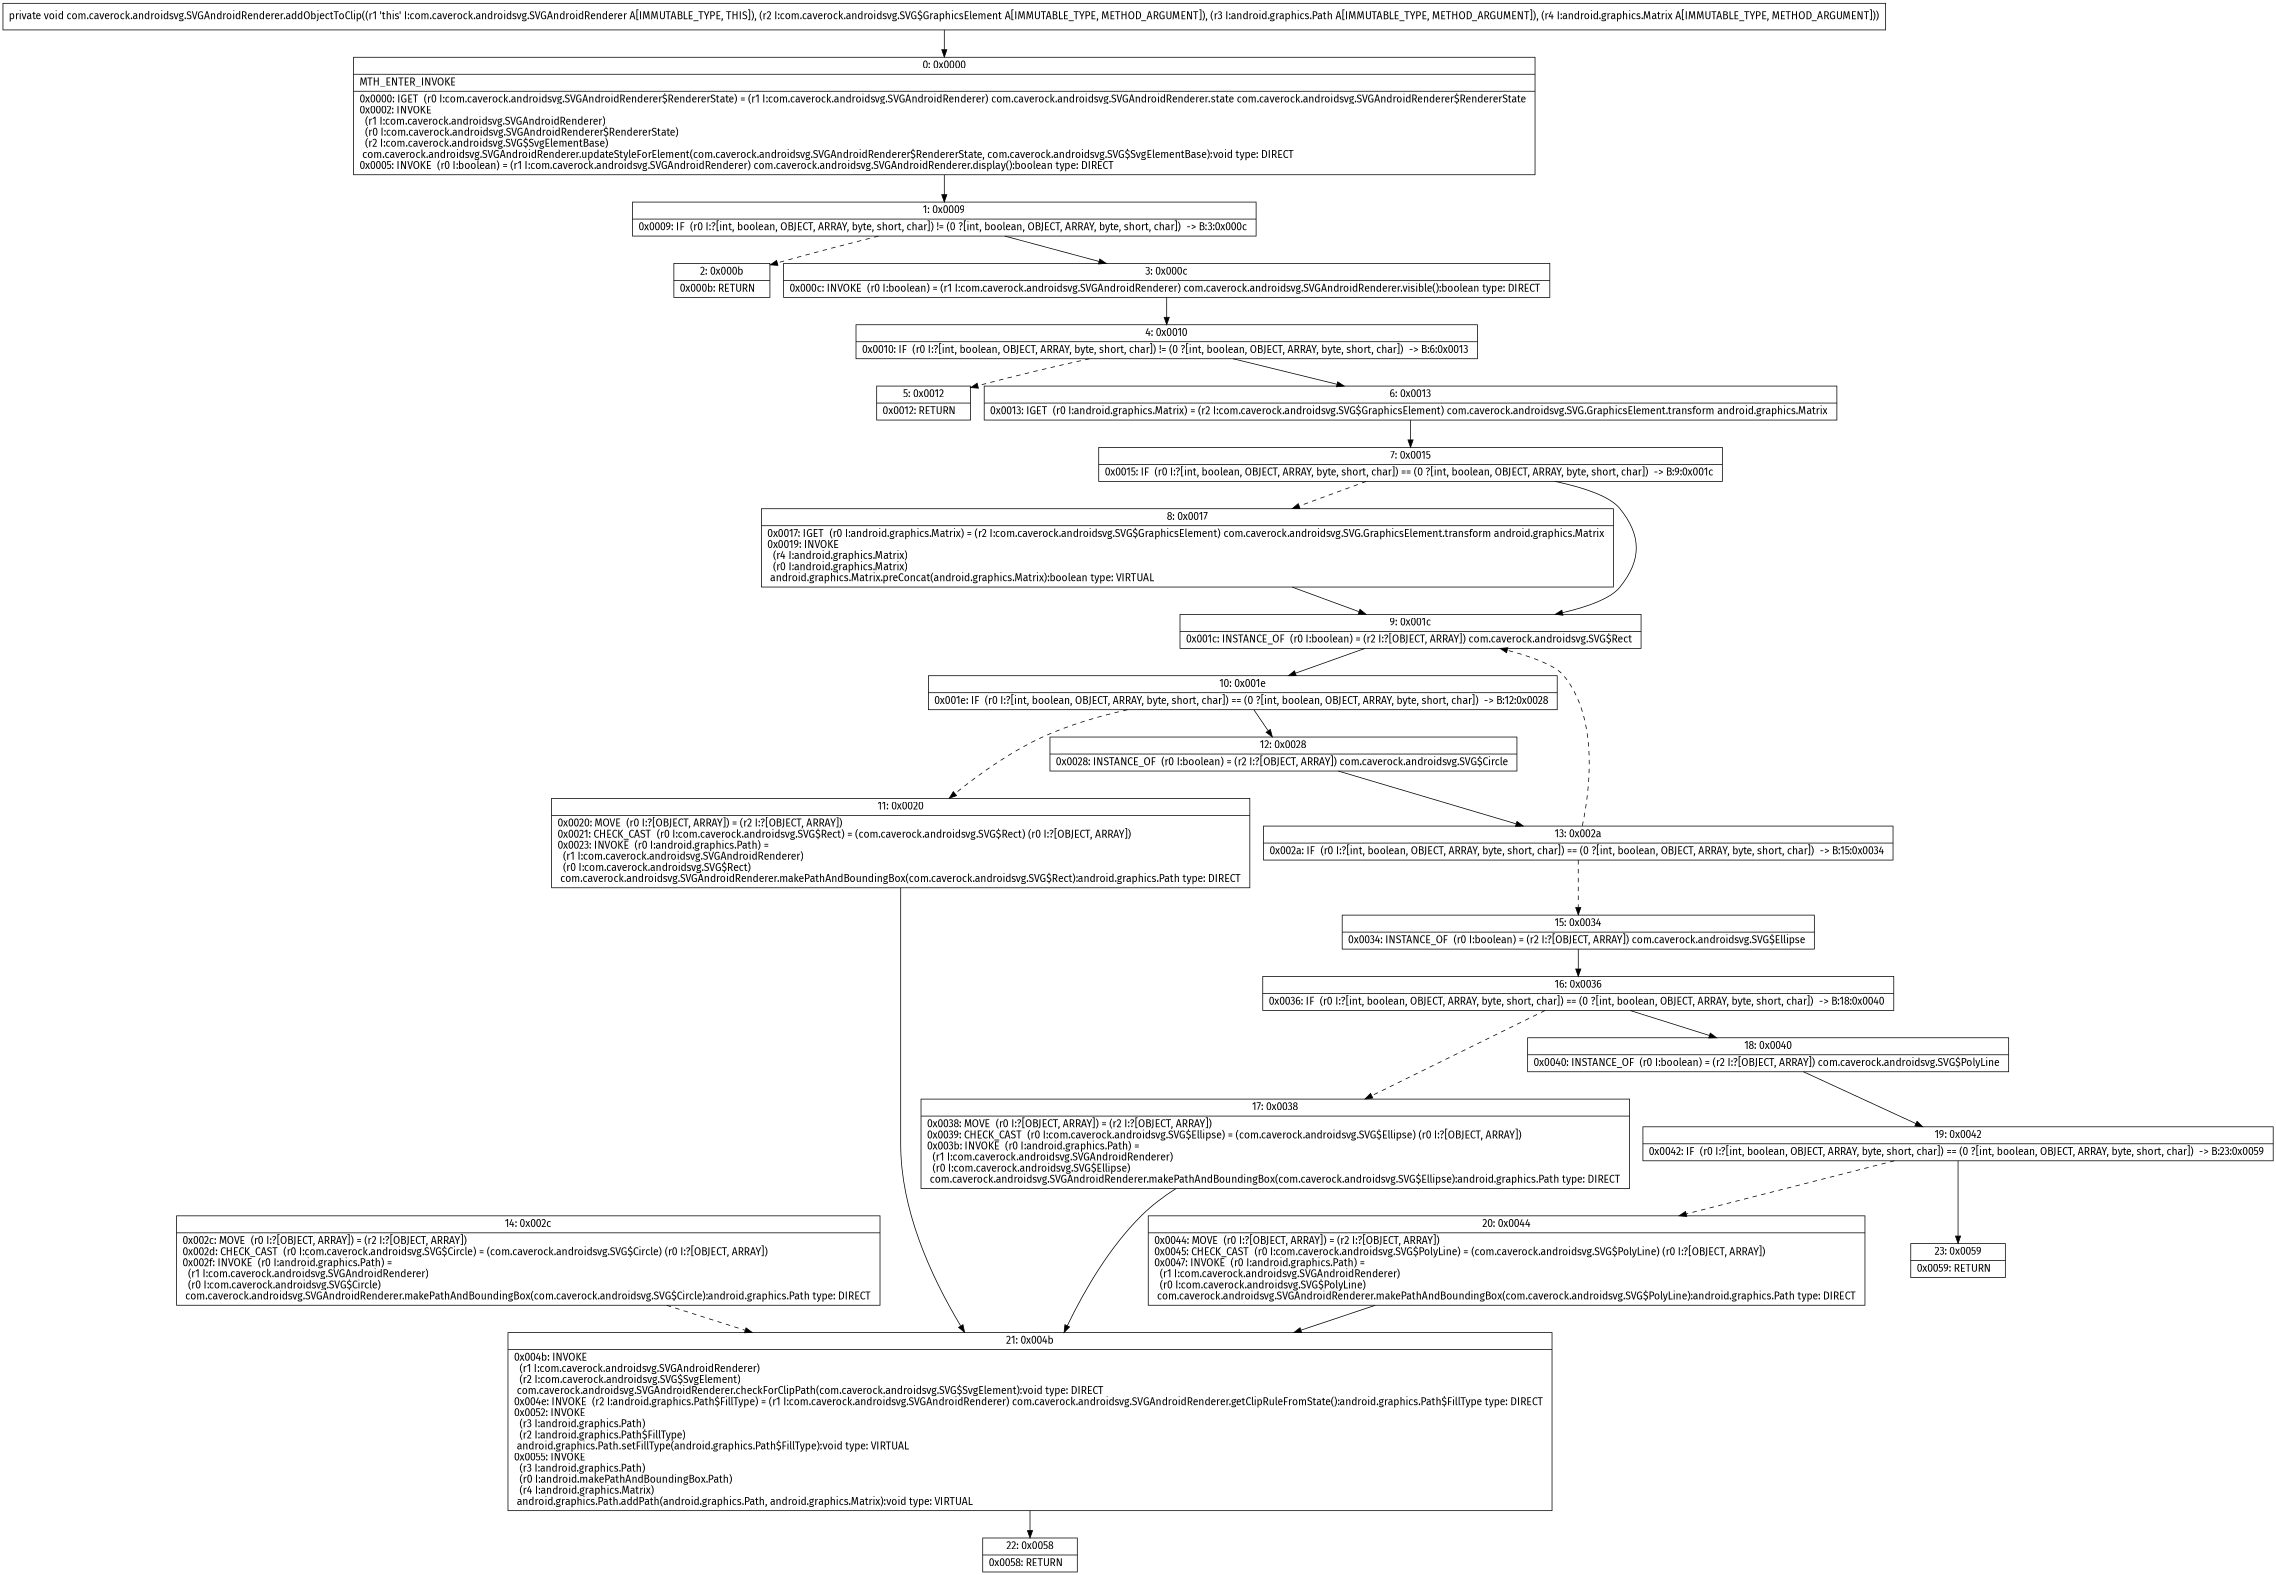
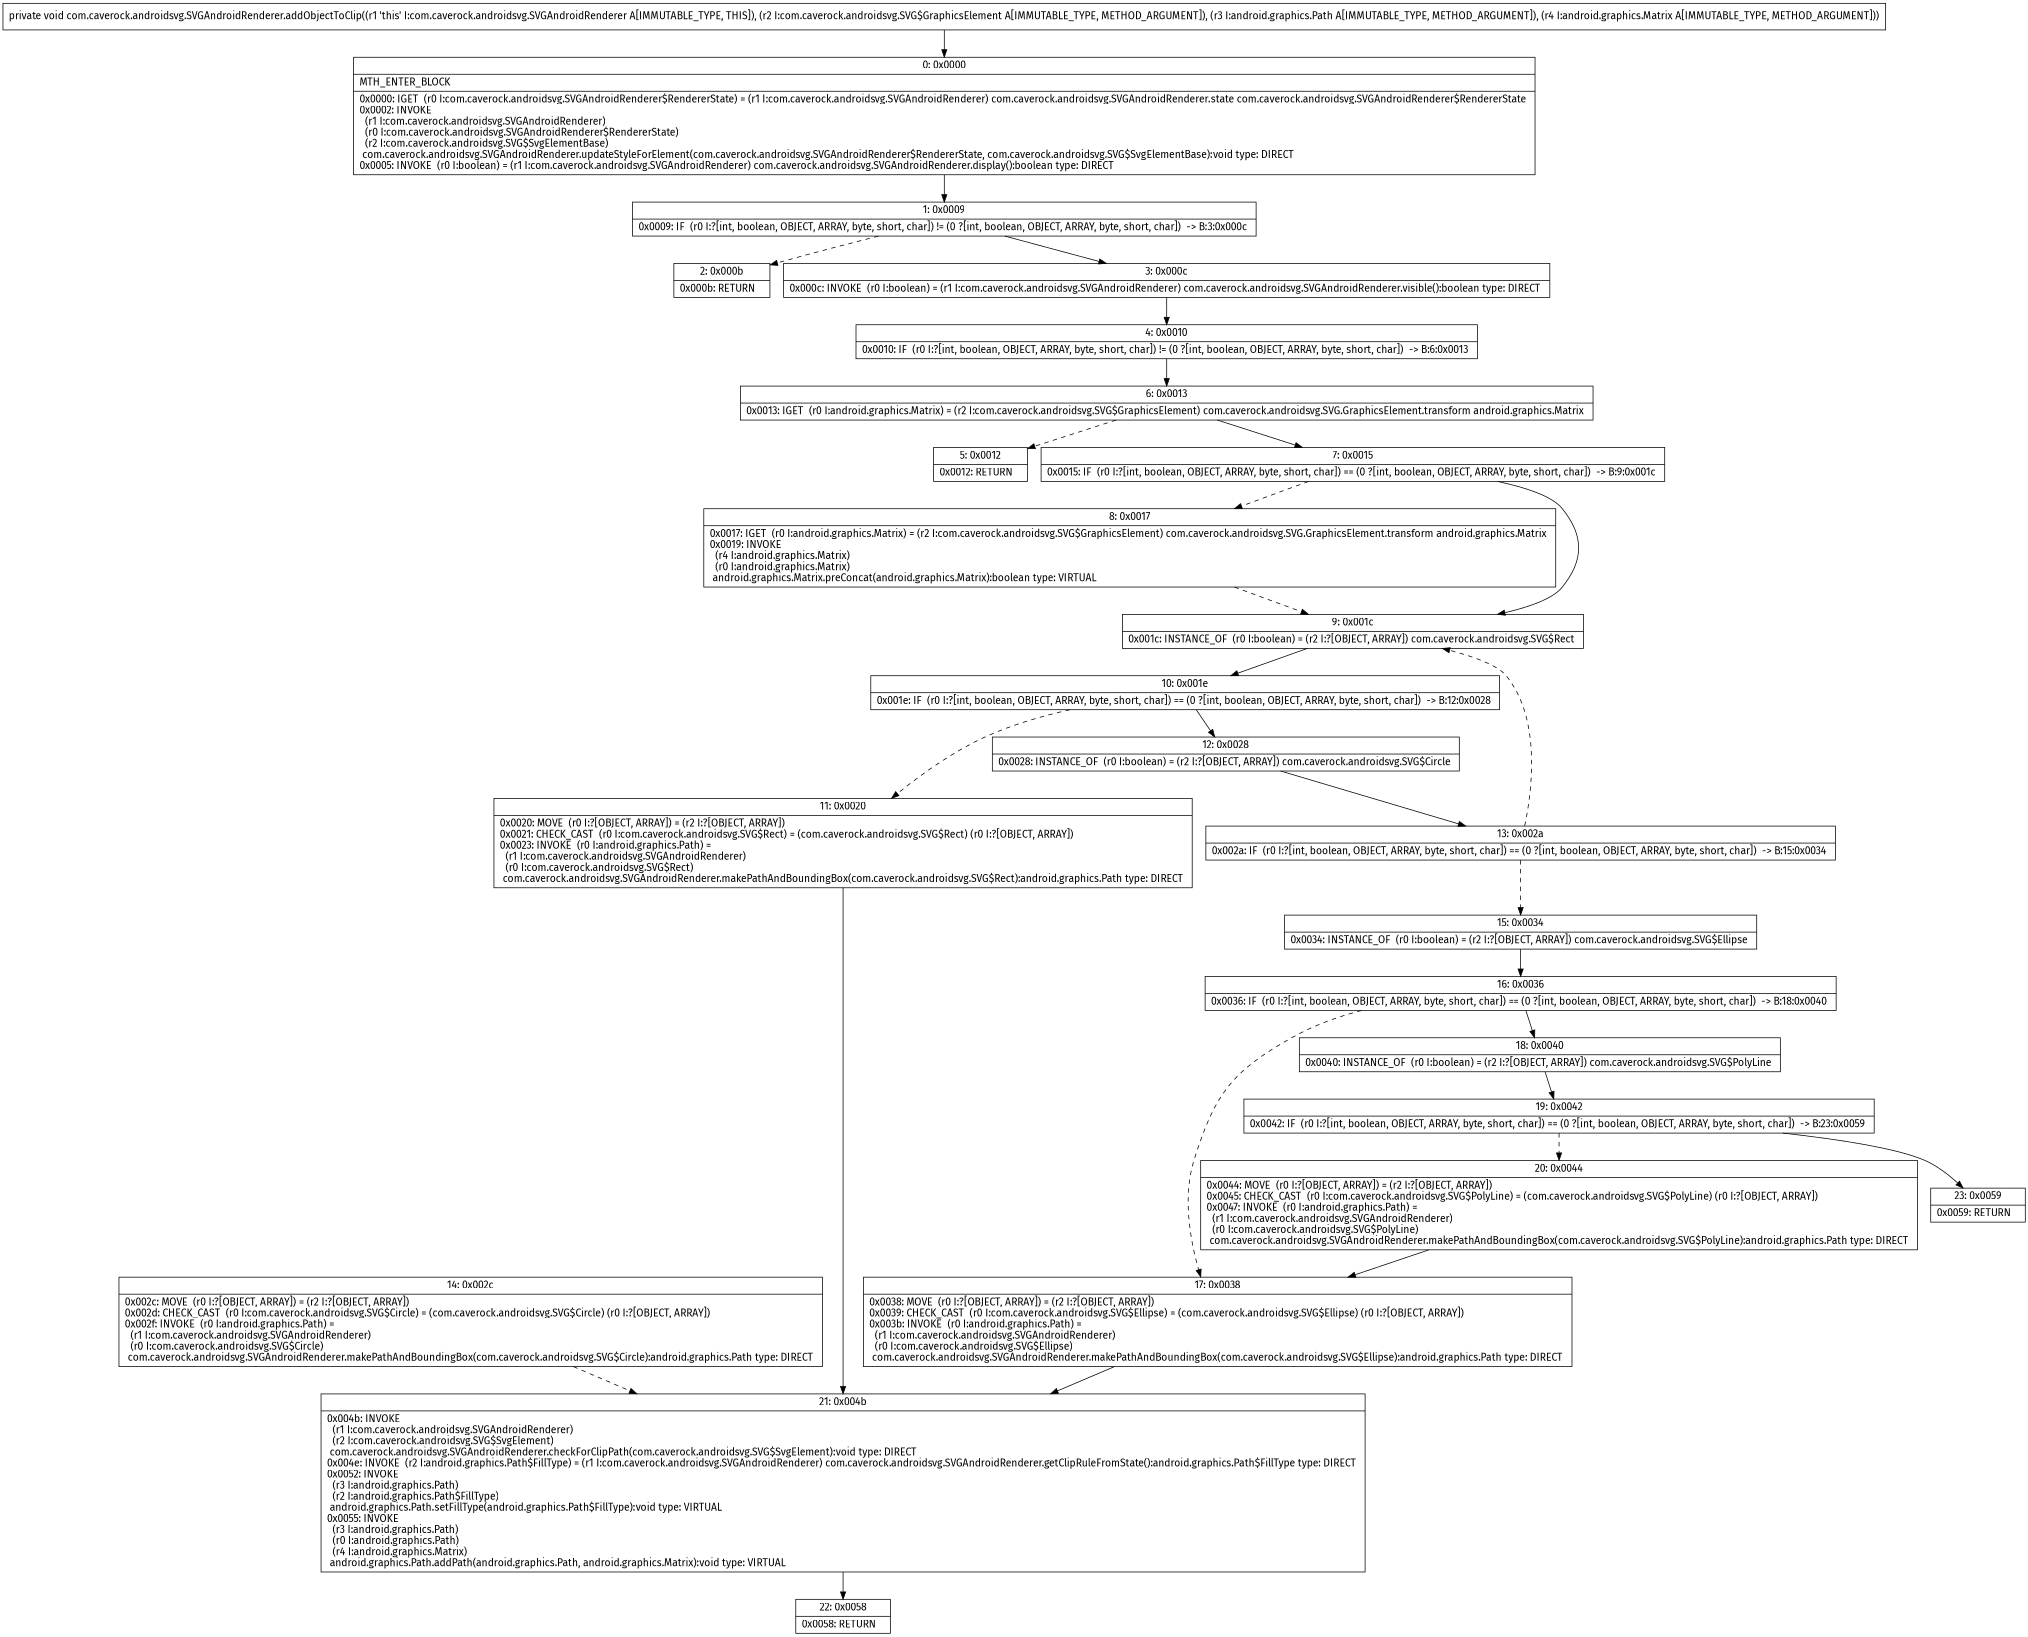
node "0: 0x0000": text "MTH_ENTER_INVOKE" -> "MTH_ENTER_BLOCK"
edge "4: 0x0010" -> "5: 0x0012": now "6: 0x0013" -> "5: 0x0012"
edge "8: 0x0017" -> "9: 0x001c": style solid -> dashed
edge "20: 0x0044" -> "21: 0x004b": now "20: 0x0044" -> "17: 0x0038"
node "21: 0x004b": text "(r0 I:android.makePathAndBoundingBox.Path)" -> "(r0 I:android.graphics.Path)"
